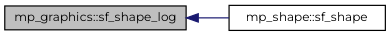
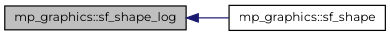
node "mp_shape::sf_shape": label "mp_shape::sf_shape" -> "mp_graphics::sf_shape"
